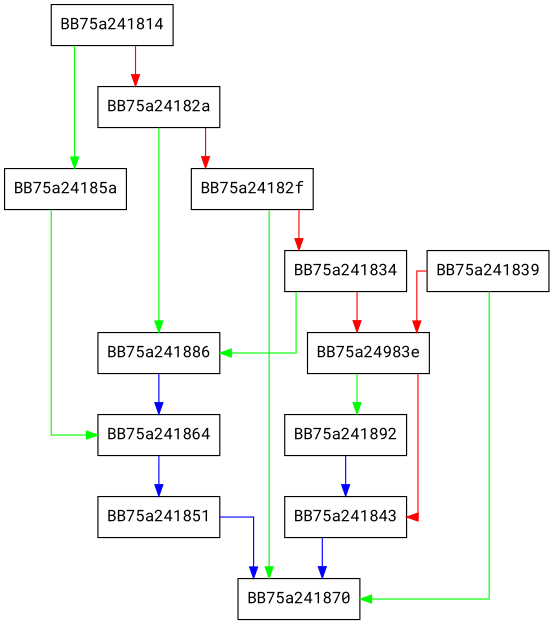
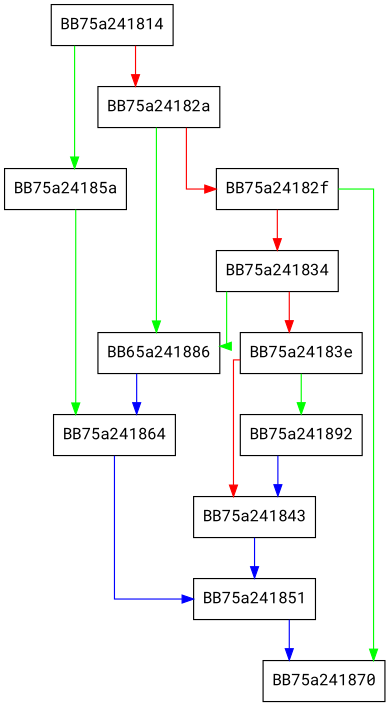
node "BB75a241839": removed
node "BB75a241886": label "BB75a241886" -> "BB65a241886"
node "BB75a24983e": label "BB75a24983e" -> "BB75a24183e"
edge "BB75a241843" -> "BB75a241870": now "BB75a241843" -> "BB75a241851"
